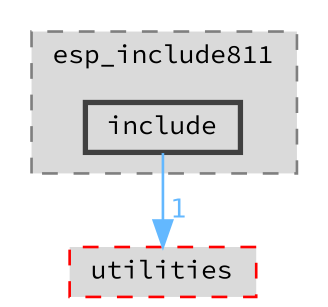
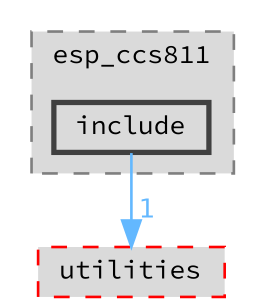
cluster "esp_include811": label "esp_include811" -> "esp_ccs811"
